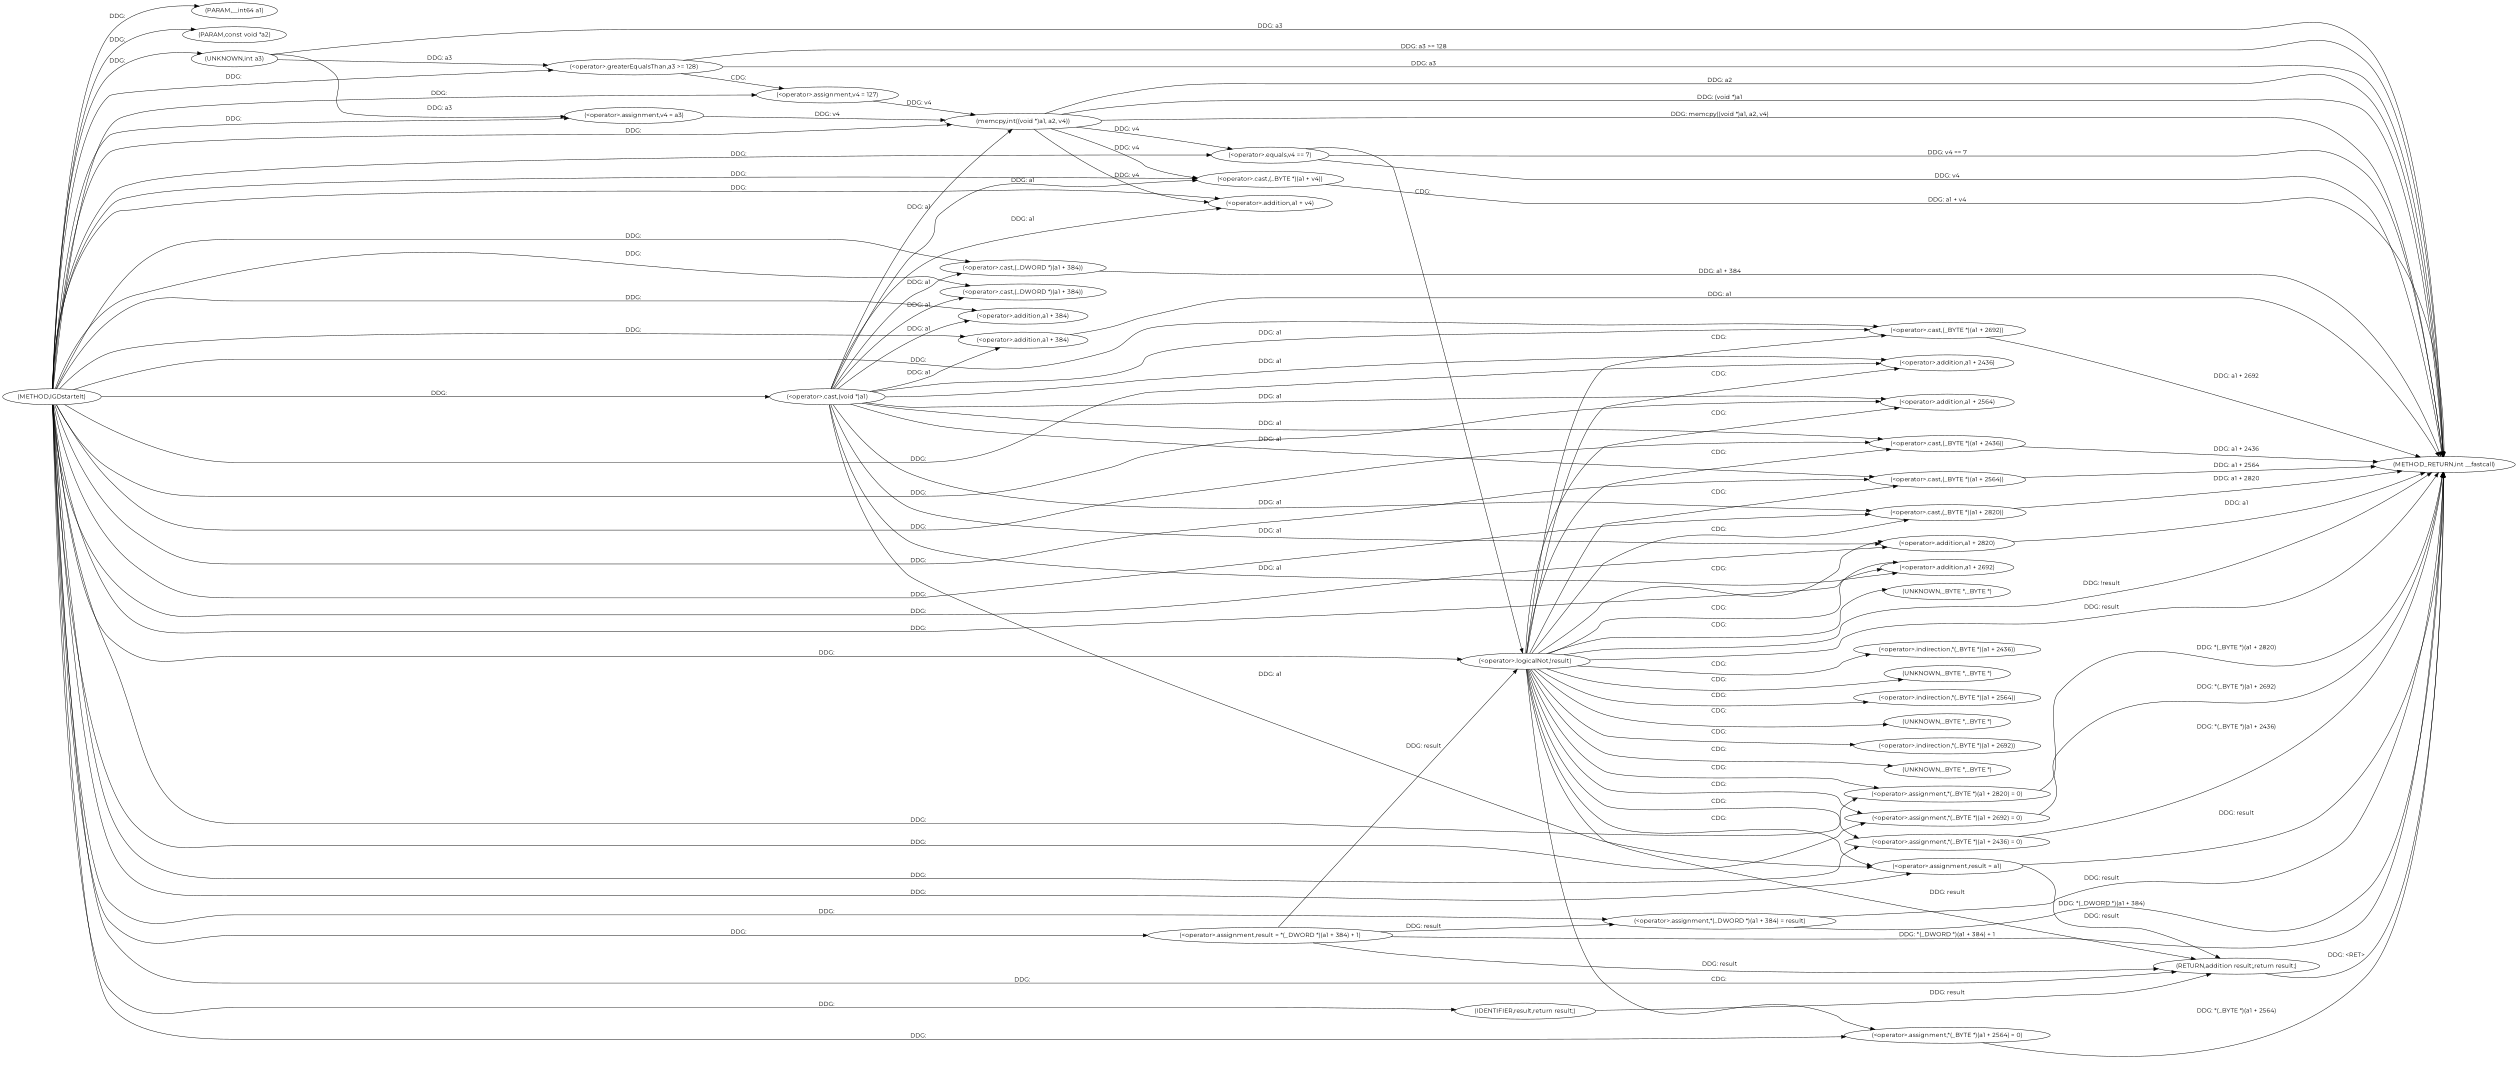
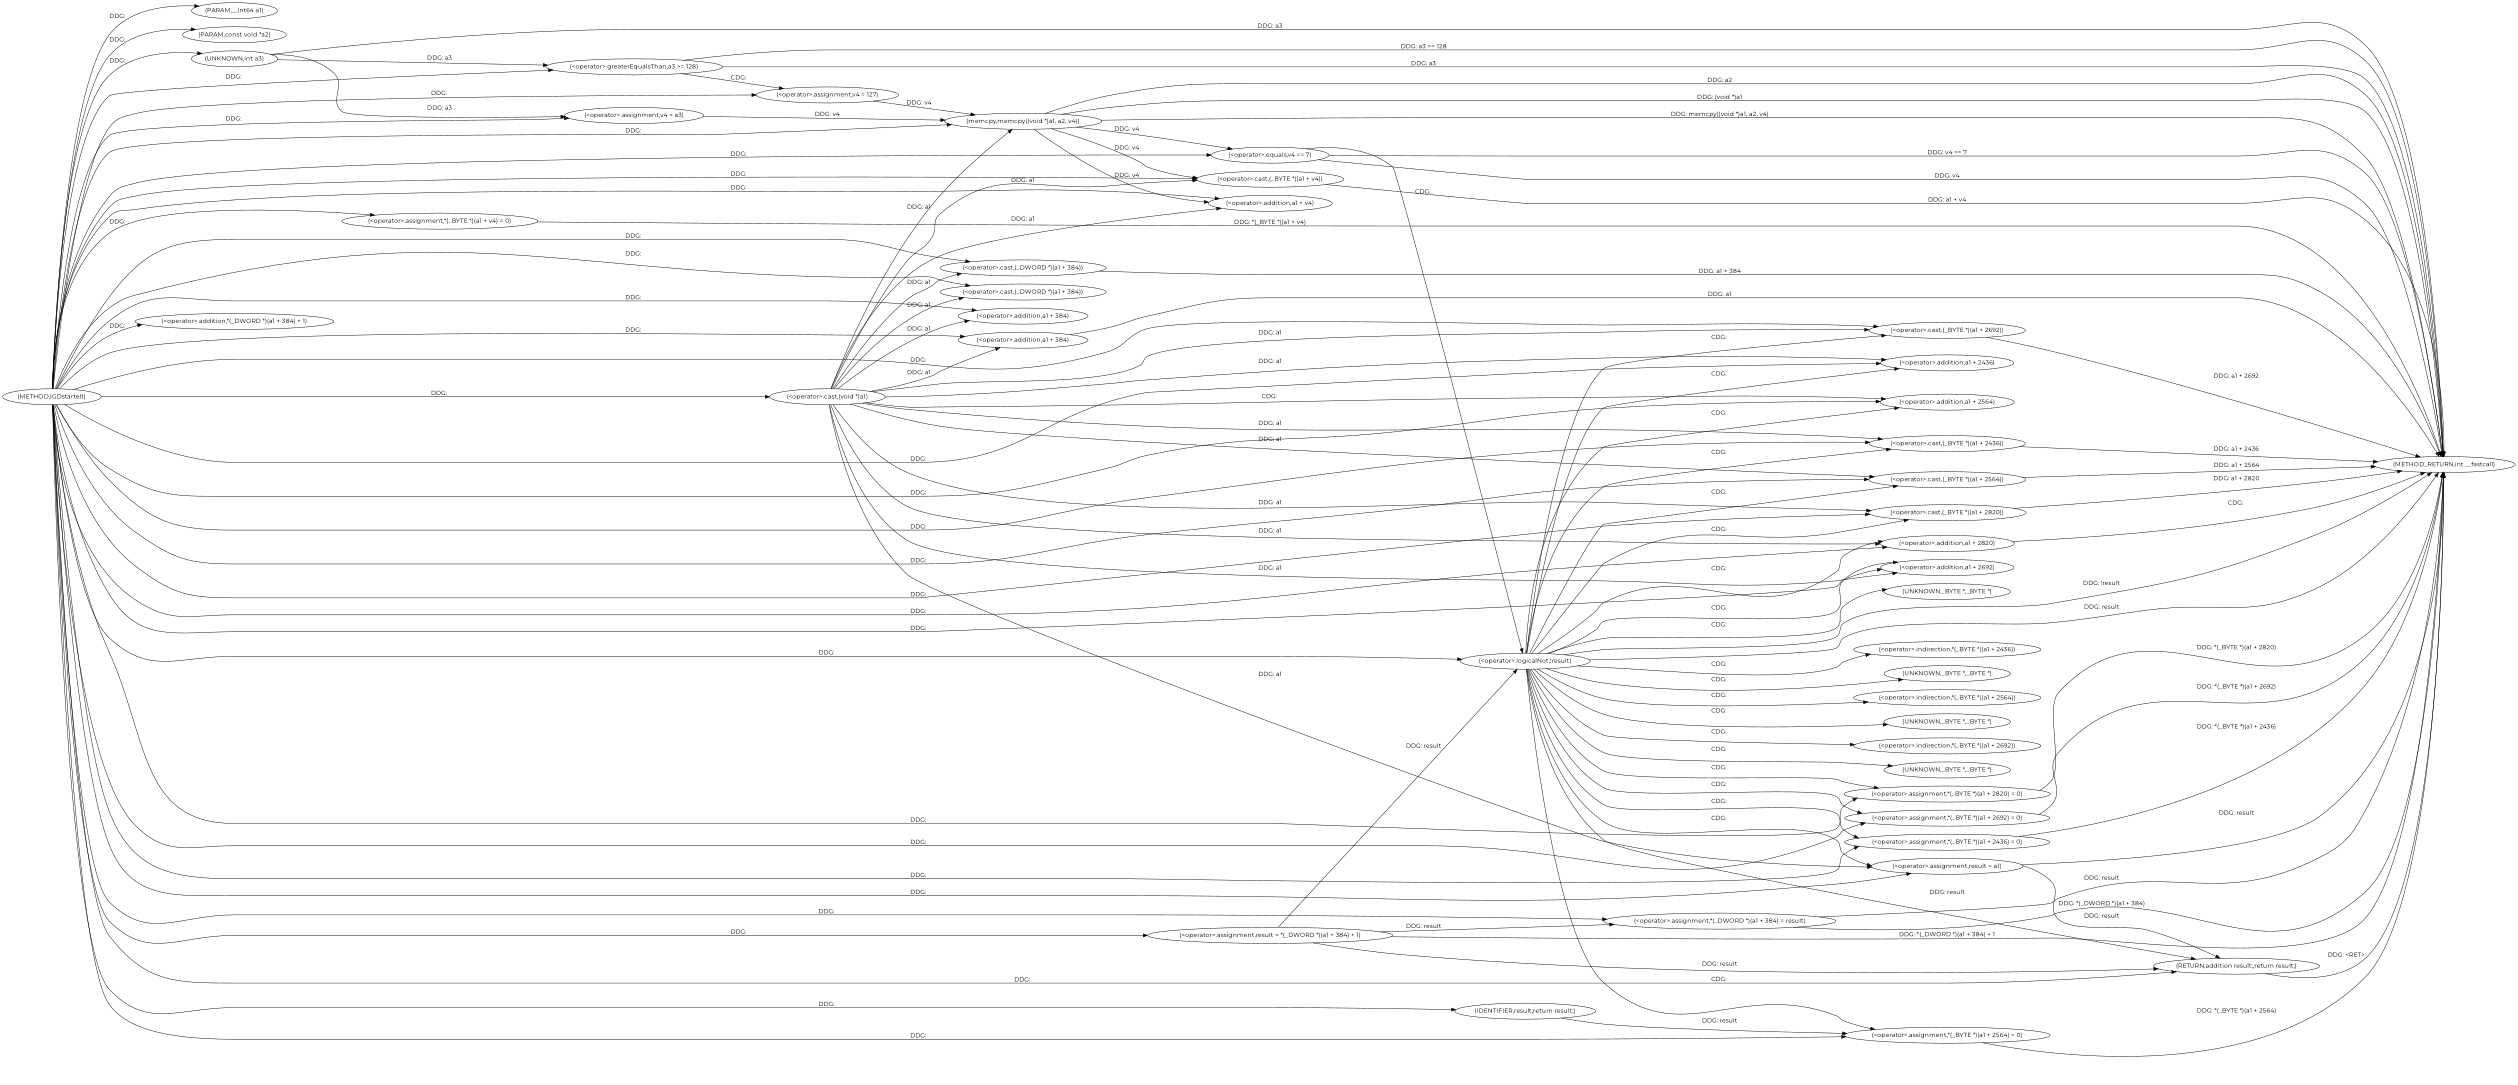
node "(memcpy,int((void *)a1, a2, v4))": label "(memcpy,int((void *)a1, a2, v4))" -> "(memcpy,memcpy((void *)a1, a2, v4))"
node "(<operator>.assignment,*(_BYTE *)(a1 + v4) = 0)": added
node "(<operator>.addition,*(_DWORD *)(a1 + 384) + 1)": added
edge "(<operator>.cast,(void *)a1)" -> "(<operator>.addition,a1 + 2564)": label "DDG: a1" -> "CDG: "
edge "(<operator>.addition,a1 + 2820)" -> "(METHOD_RETURN,int __fastcall)": label "DDG: a1" -> "CDG: "
edge "(IDENTIFIER,result,return result;)" -> "(RETURN,addition result;,return result;)": now "(IDENTIFIER,result,return result;)" -> "(<operator>.assignment,*(_BYTE *)(a1 + 2564) = 0)"
